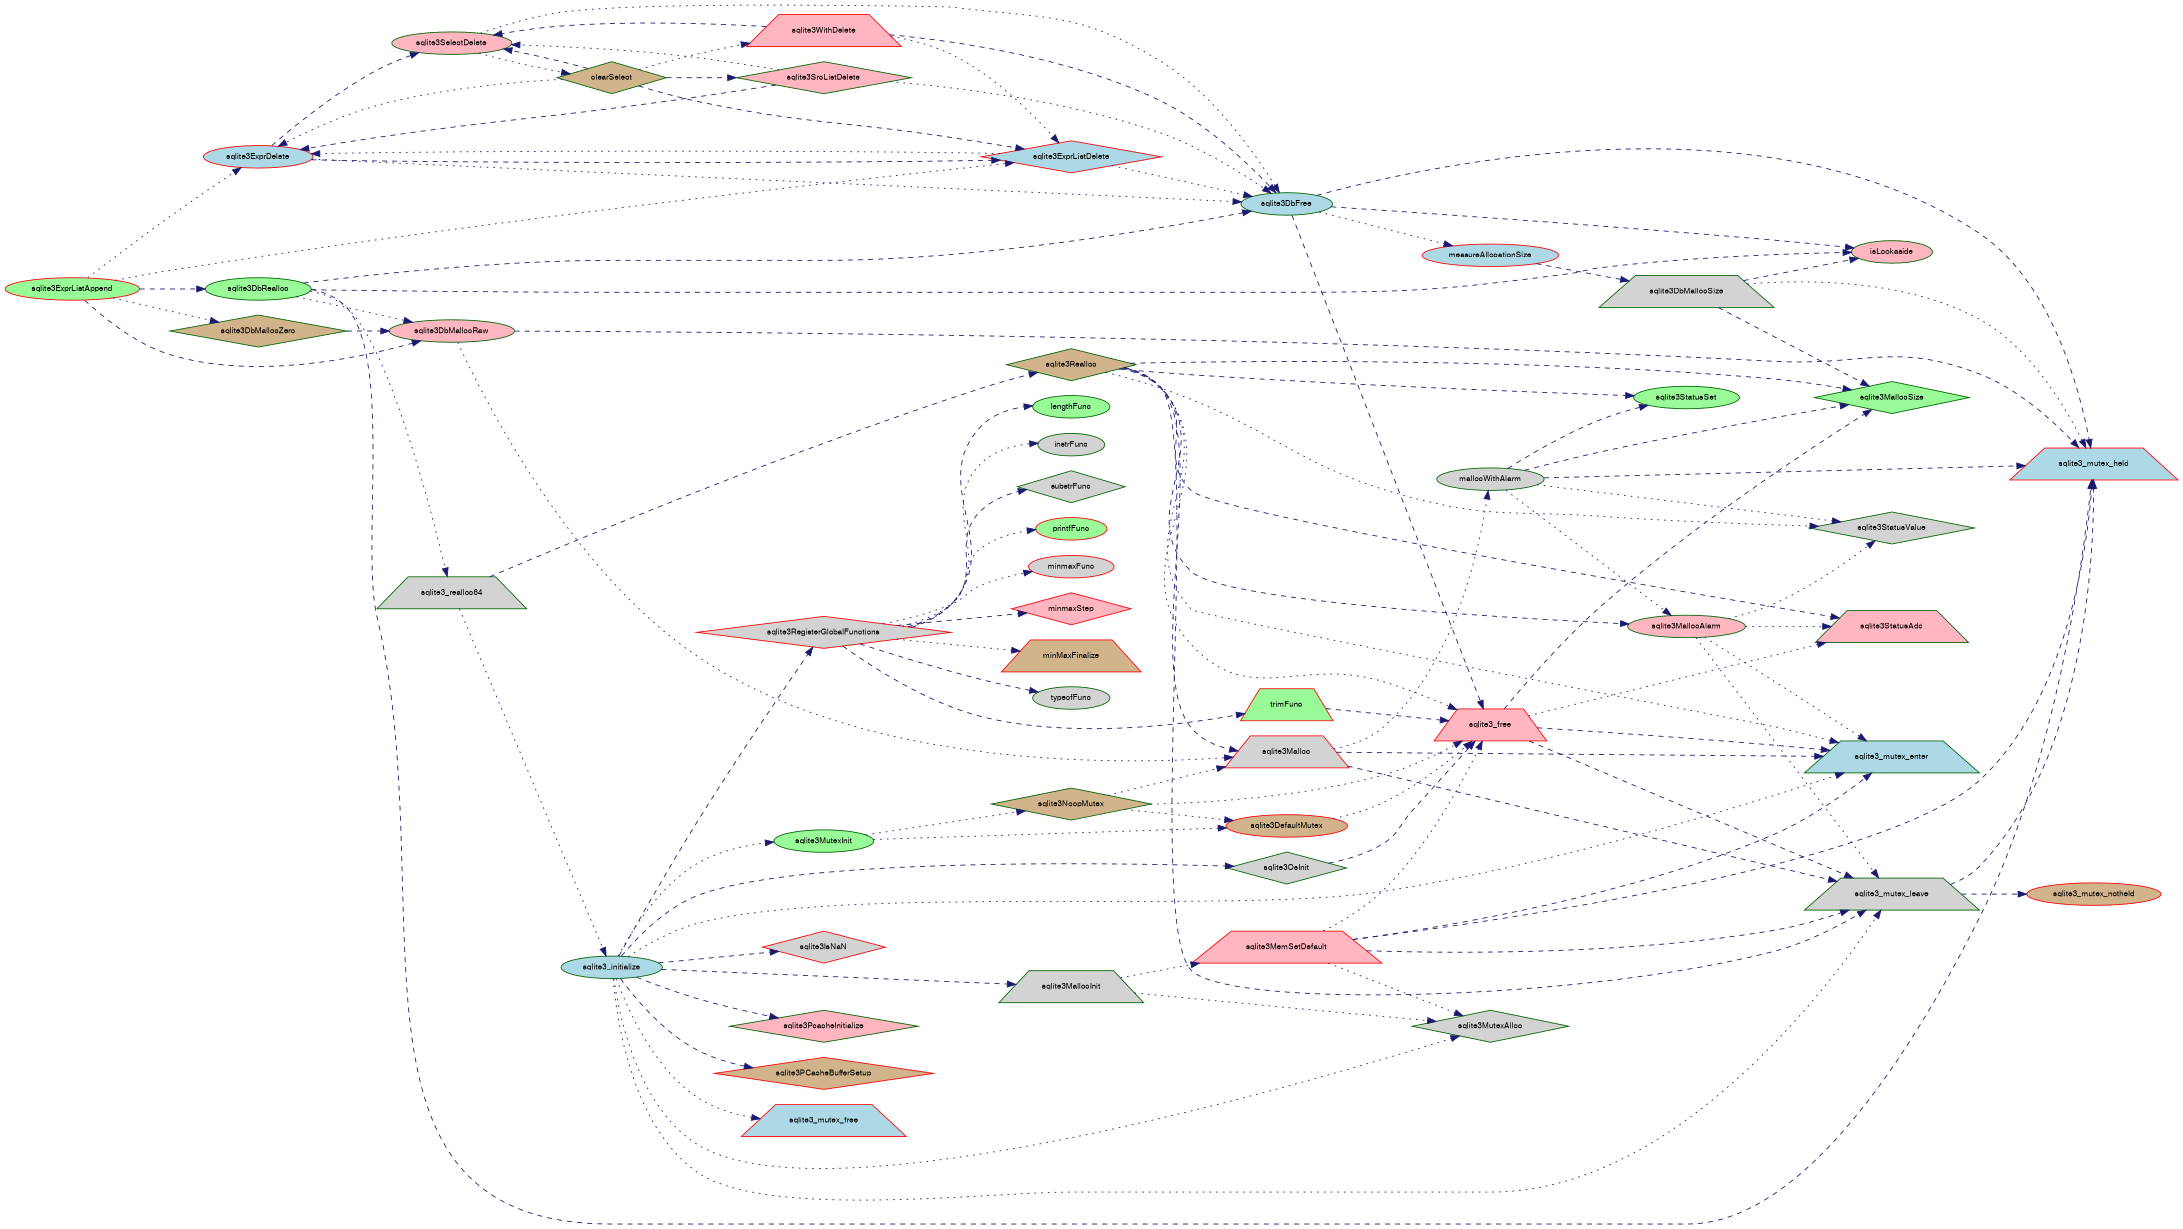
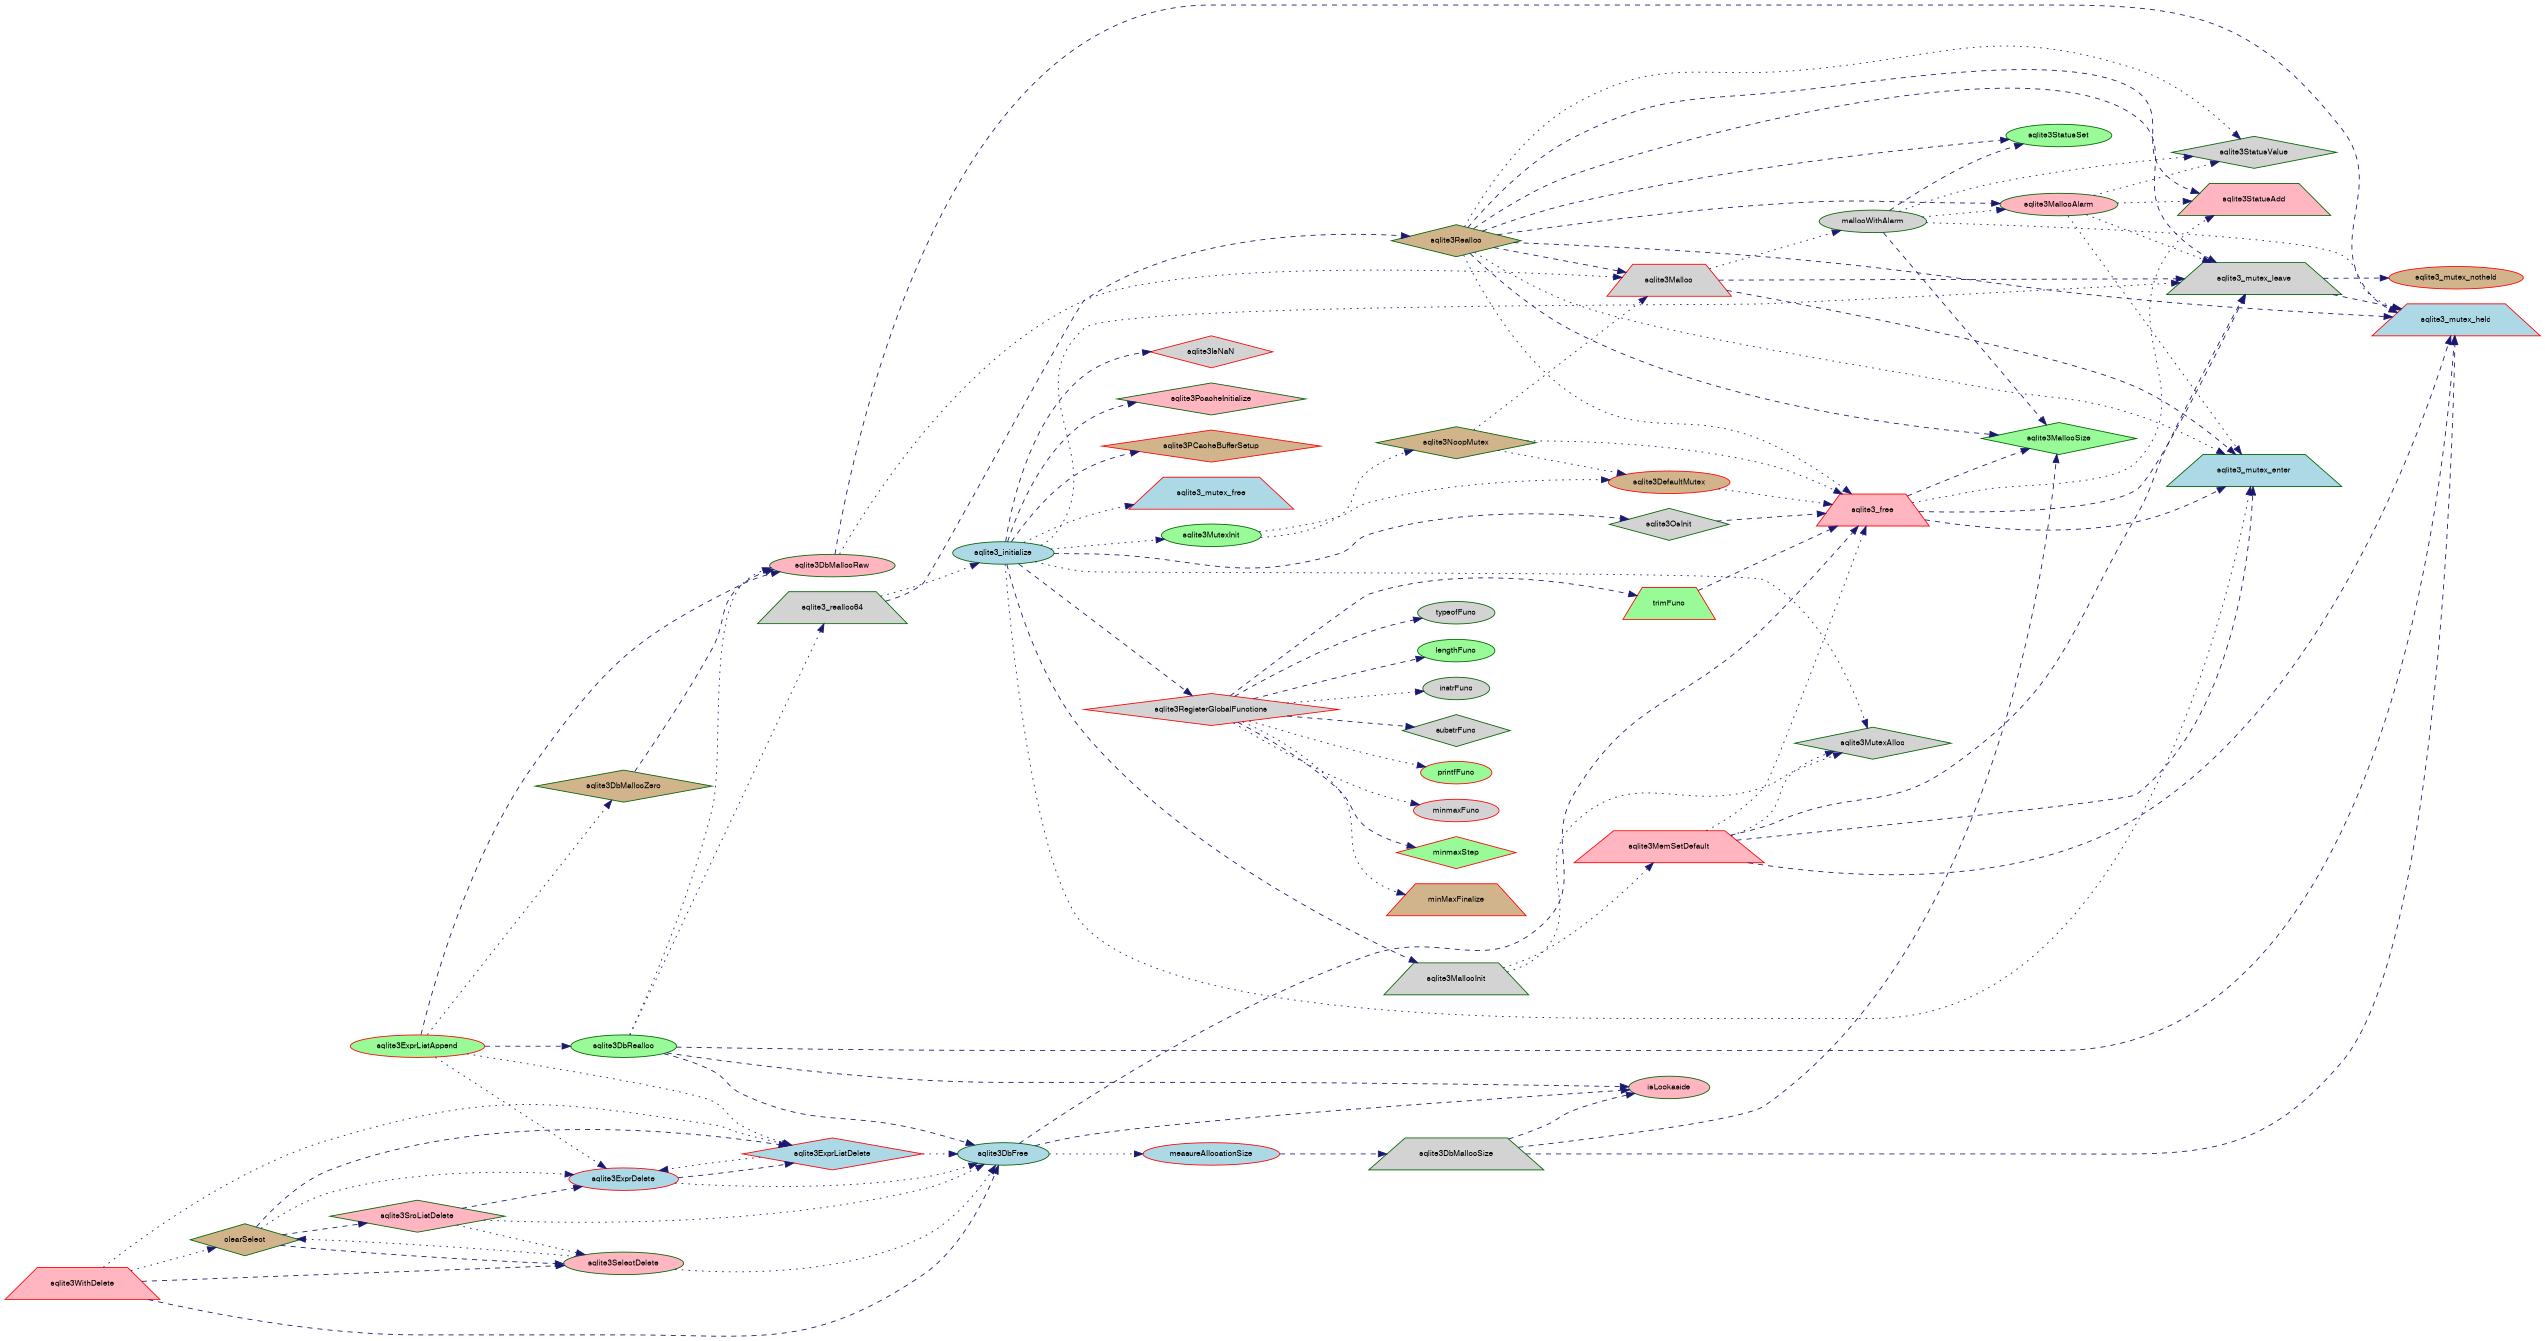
edge "clearSelect" -> "sqlite3WithDelete": reversed
edge "sqlite3ExprDelete" -> "sqlite3SelectDelete": removed
edge "sqlite3DbFree" -> "sqlite3_mutex_held": now "sqlite3Realloc" -> "sqlite3_mutex_held"
edge "sqlite3DbMallocSize" -> "sqlite3_mutex_held": style dotted -> dashed
edge "mallocWithAlarm" -> "sqlite3_mutex_held": style dashed -> dotted
node "minmaxStep": fillcolor lightpink -> palegreen
